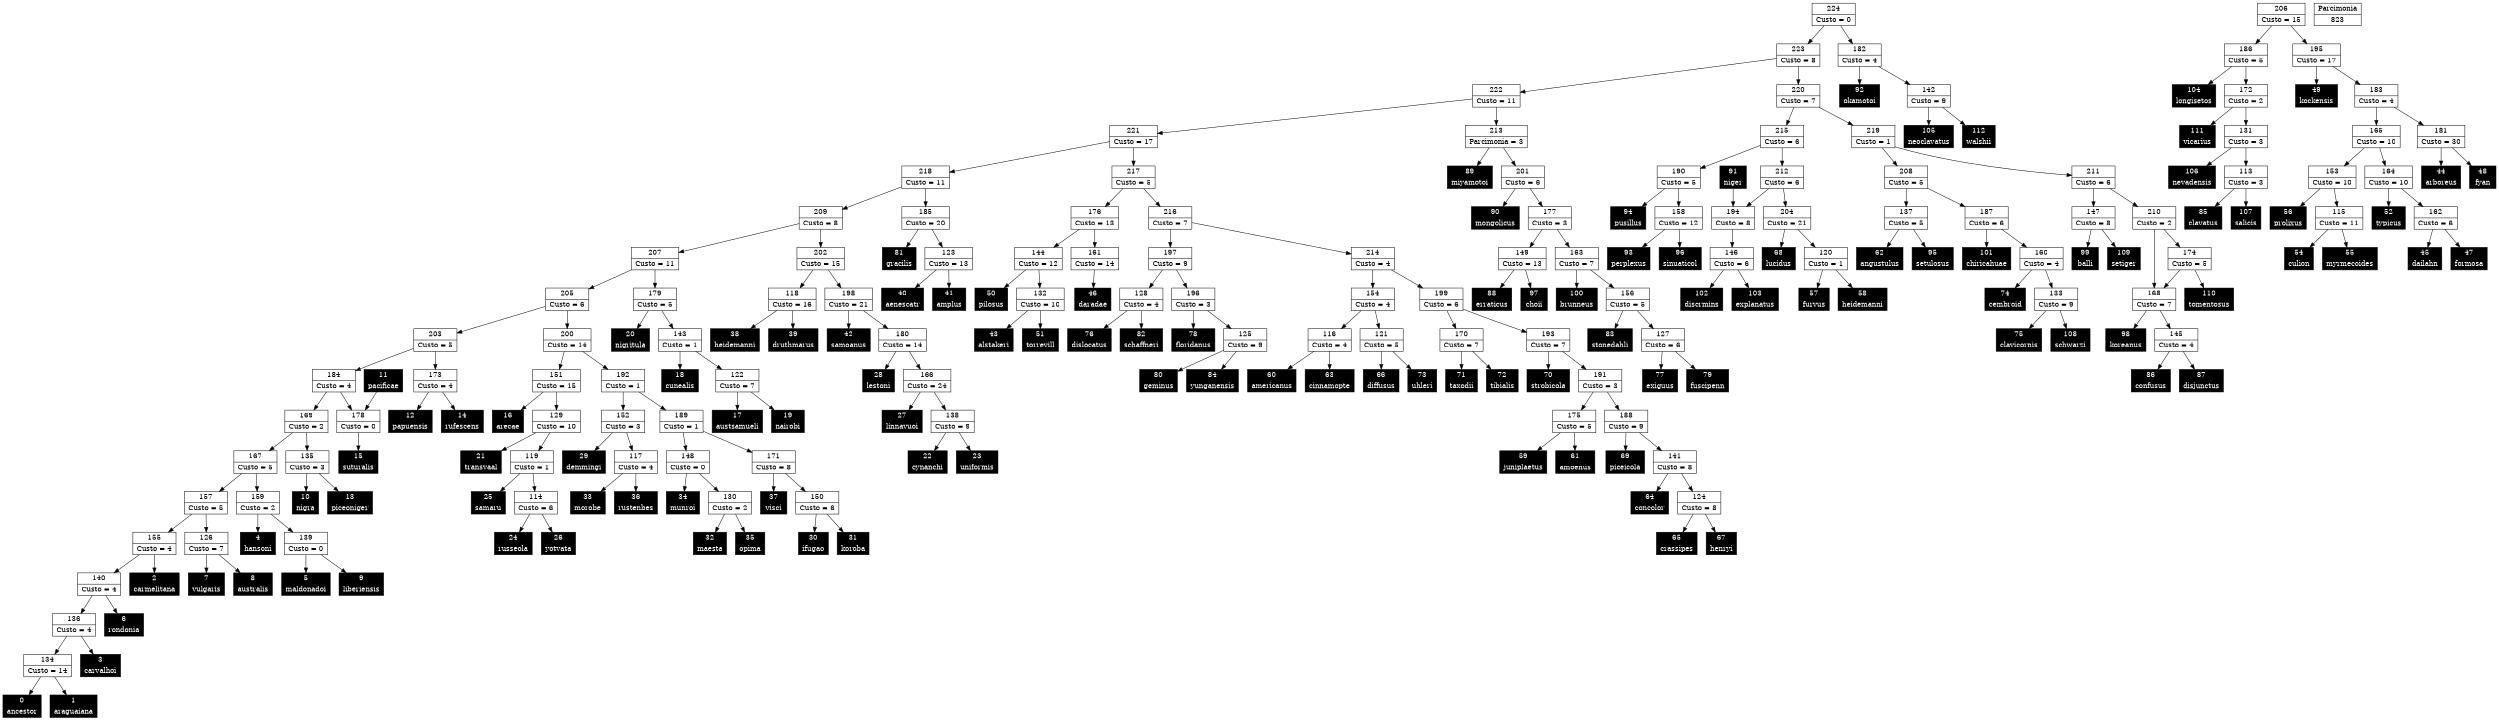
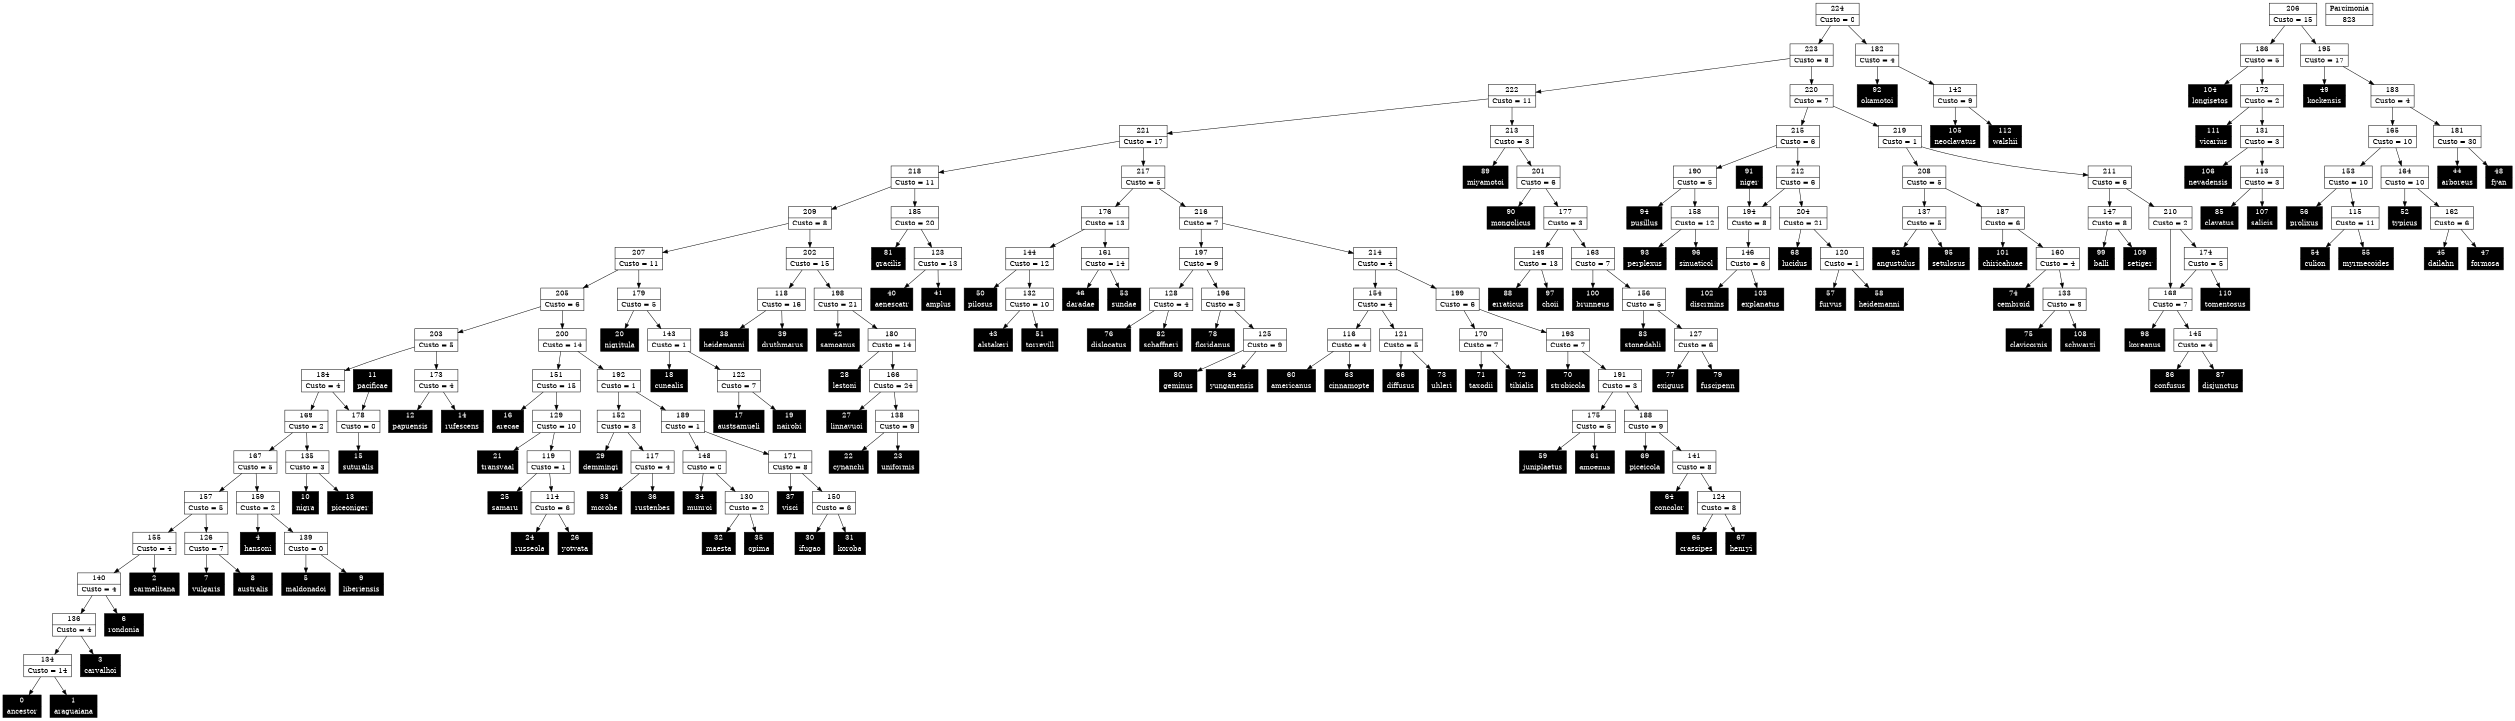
node "213": text "Parcimonia = 3" -> "Custo = 3"
node "53": added
